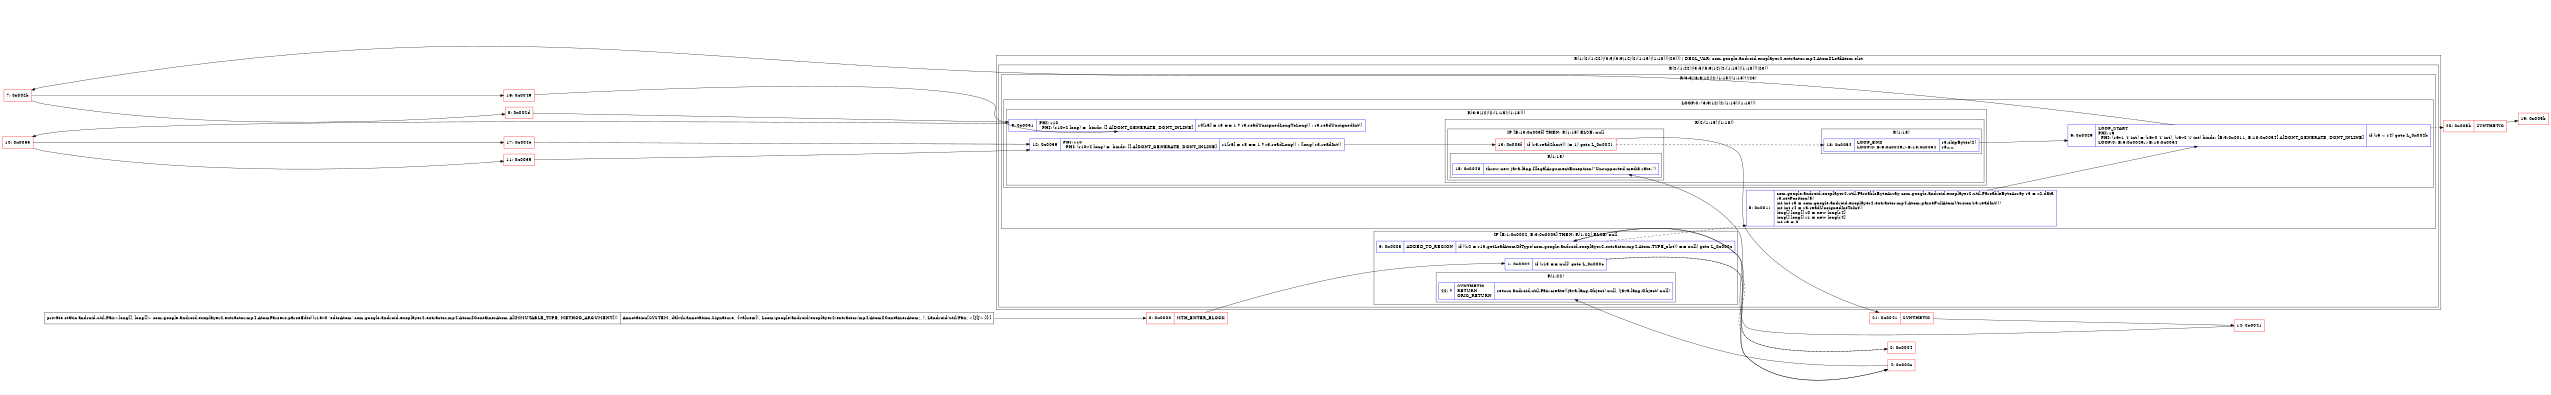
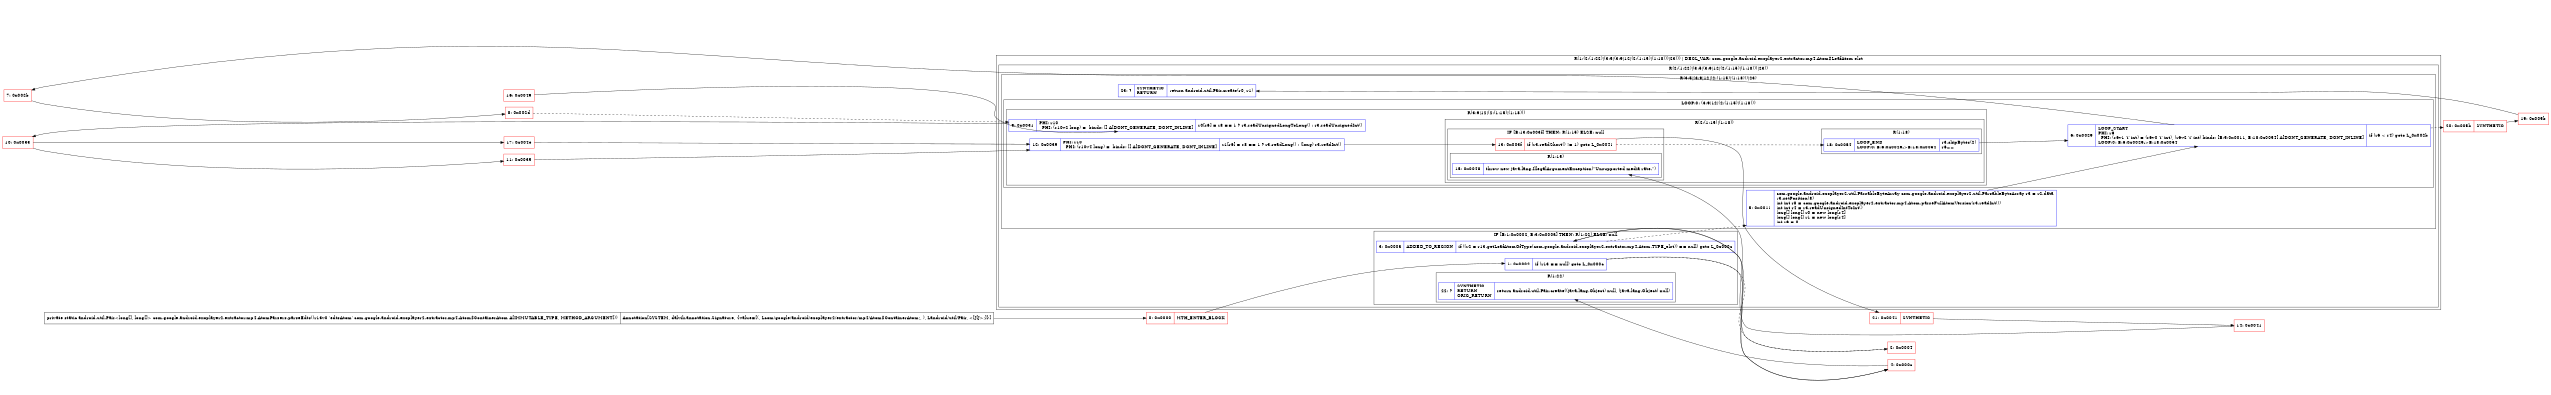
node "23: ?": added
edge "7: 0x002b" -> "16: 0x0049": removed
edge "8: 0x002d" -> "9: 0x0031": style solid -> dashed
